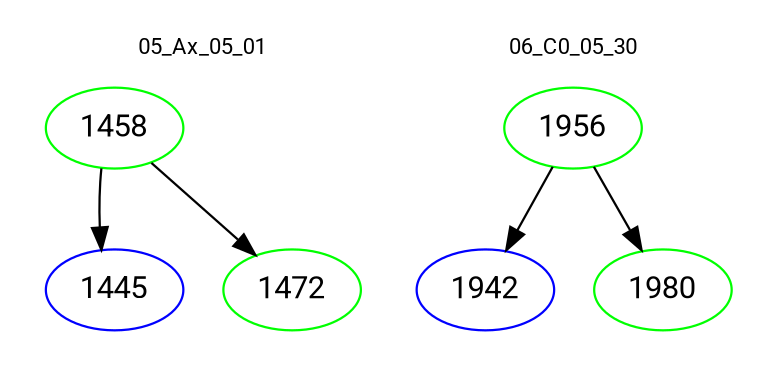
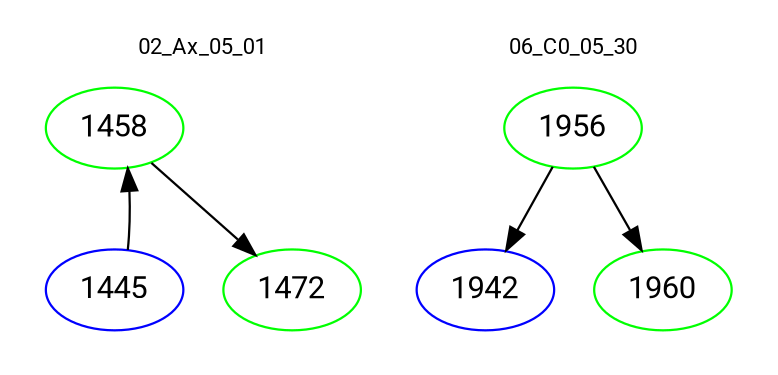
cluster "05_Ax_05_01": label "05_Ax_05_01" -> "02_Ax_05_01"
edge "1458" -> "1445": reversed
node "1980": label "1980" -> "1960"
